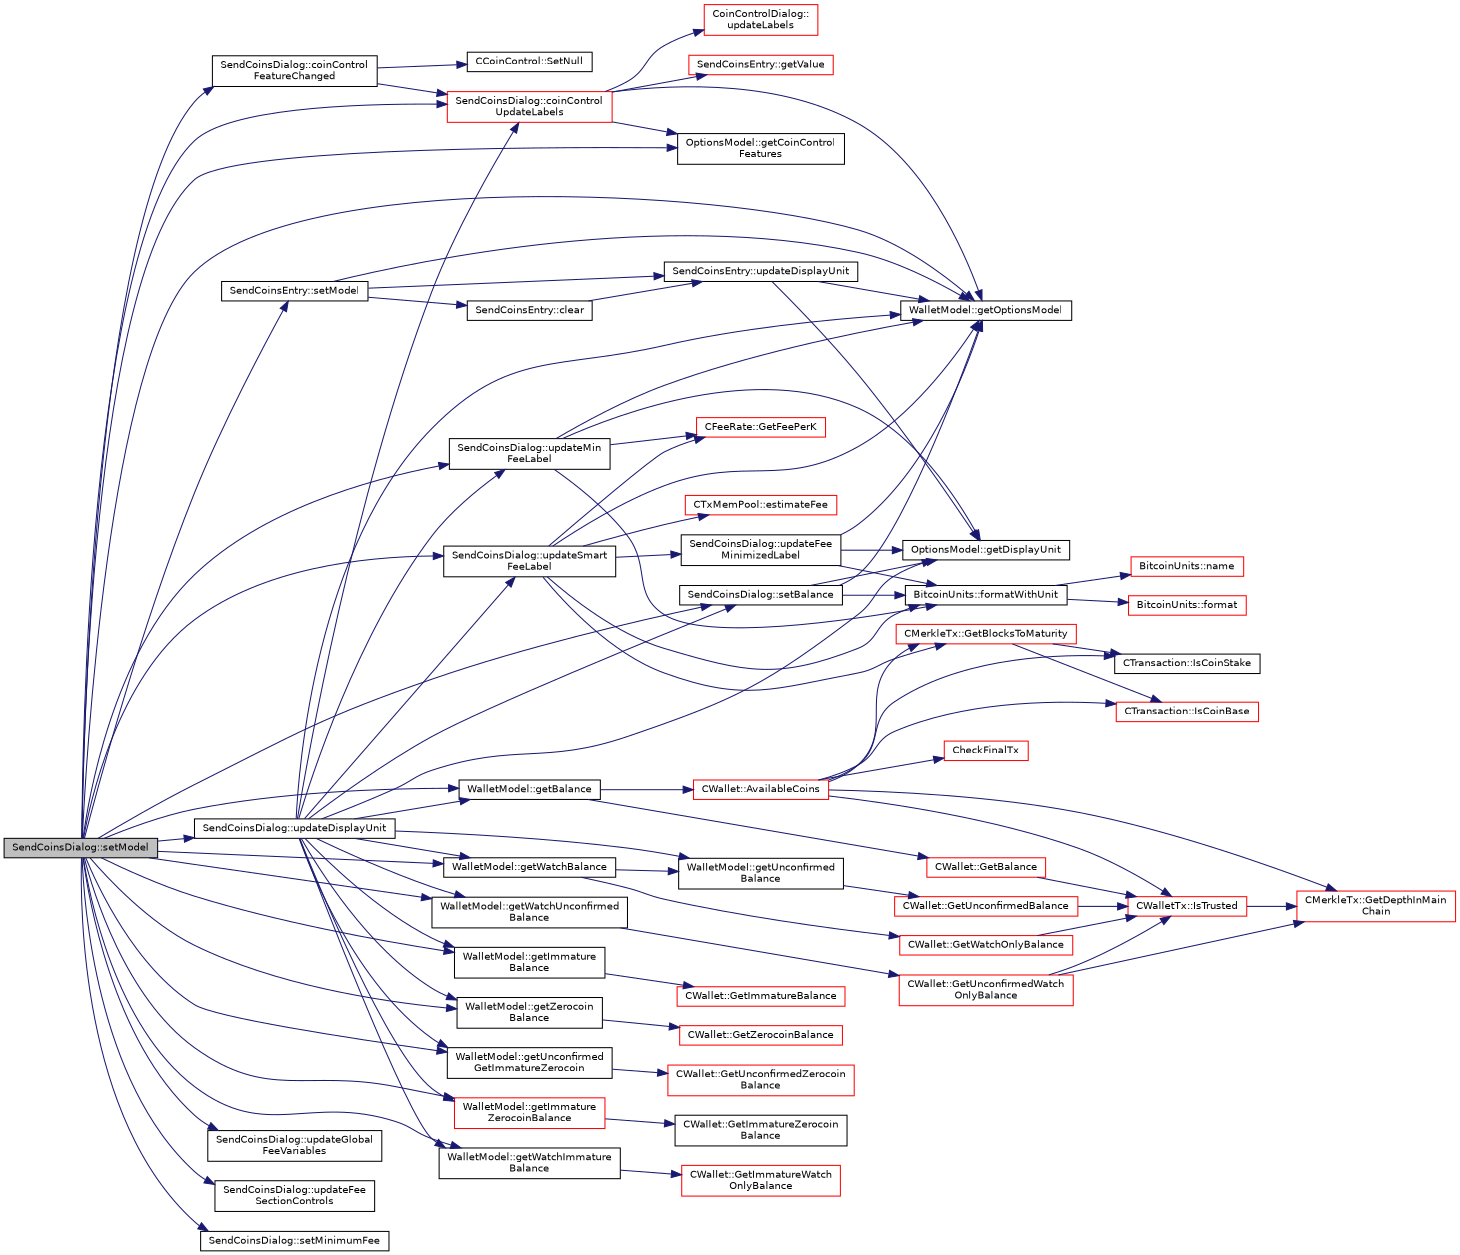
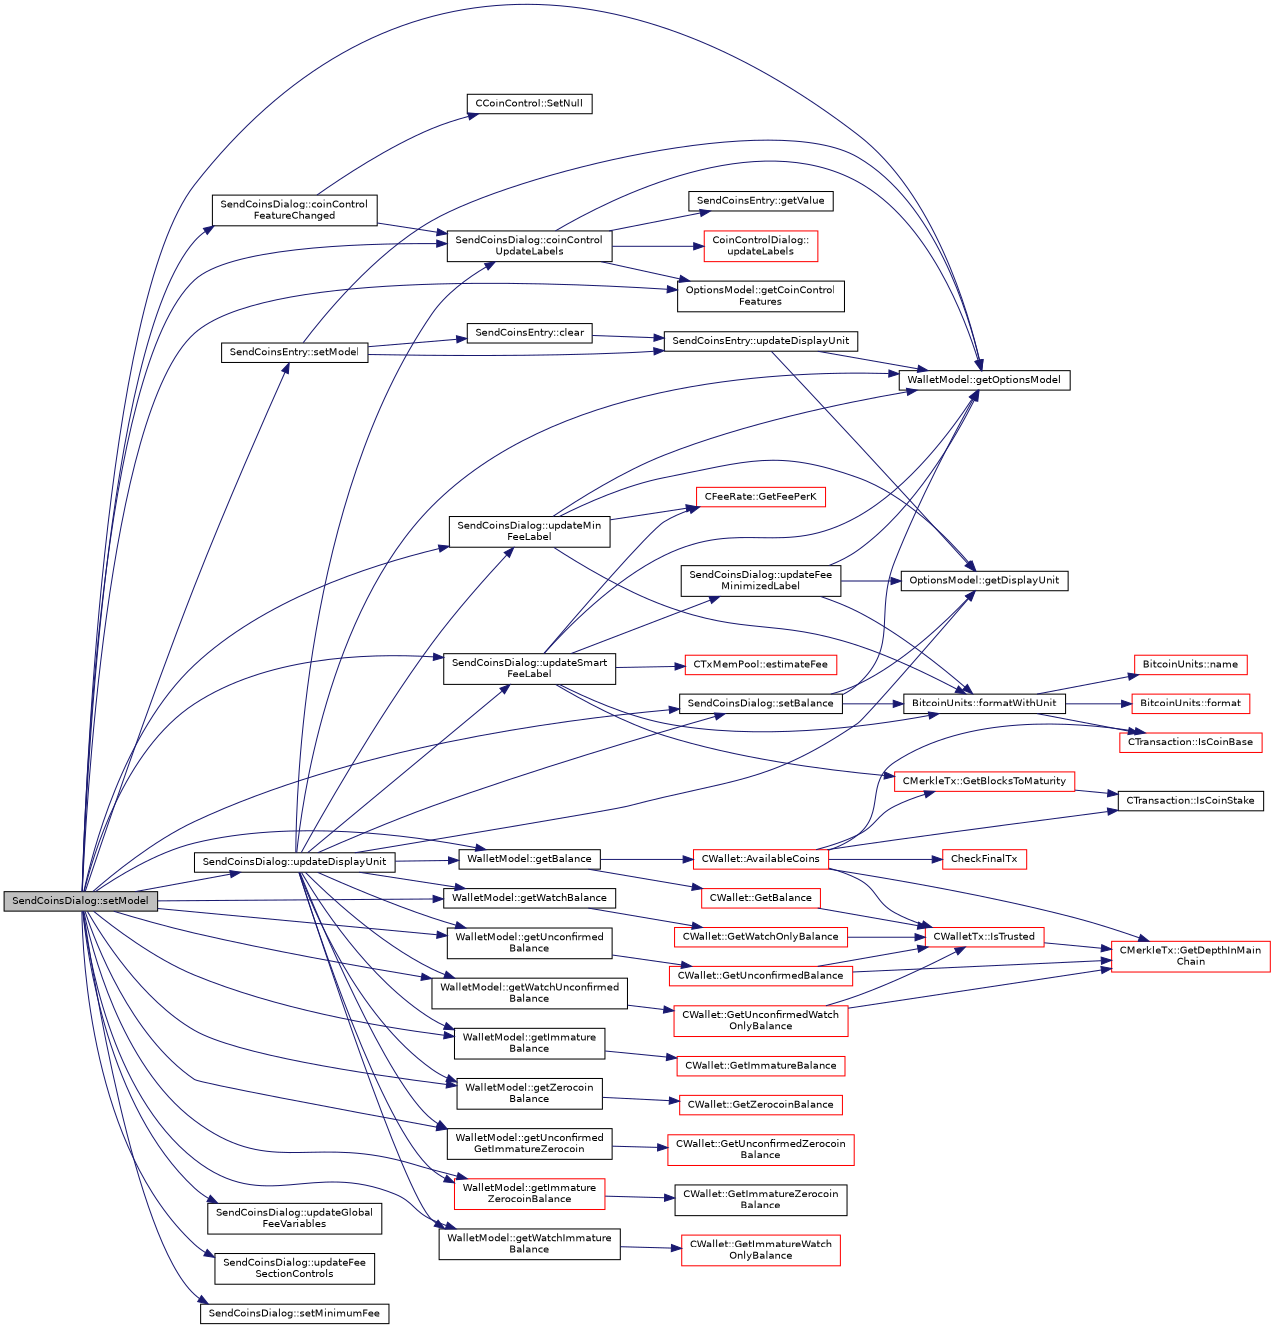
node "SendCoinsEntry::getValue": color red -> black
node "SendCoinsDialog::coinControl UpdateLabels": color red -> black
edge "CMerkleTx::GetBlocksToMaturity" -> "CTransaction::IsCoinBase": now "BitcoinUnits::formatWithUnit" -> "CTransaction::IsCoinBase"
edge "WalletModel::getWatchBalance" -> "WalletModel::getUnconfirmed Balance": now "SendCoinsDialog::setModel" -> "WalletModel::getUnconfirmed Balance"
edge "CWallet::GetUnconfirmedBalance" -> "CMerkleTx::GetDepthInMain Chain": added
